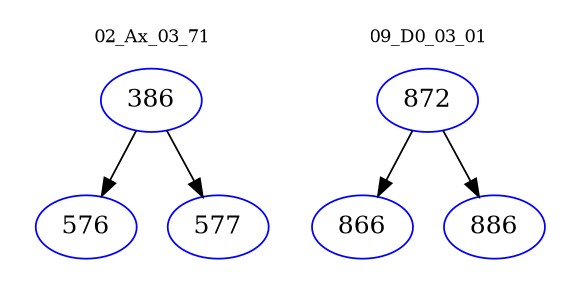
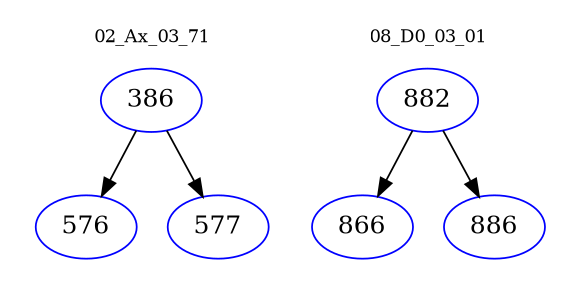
cluster "09_D0_03_01": label "09_D0_03_01" -> "08_D0_03_01"
node "872": label "872" -> "882"
